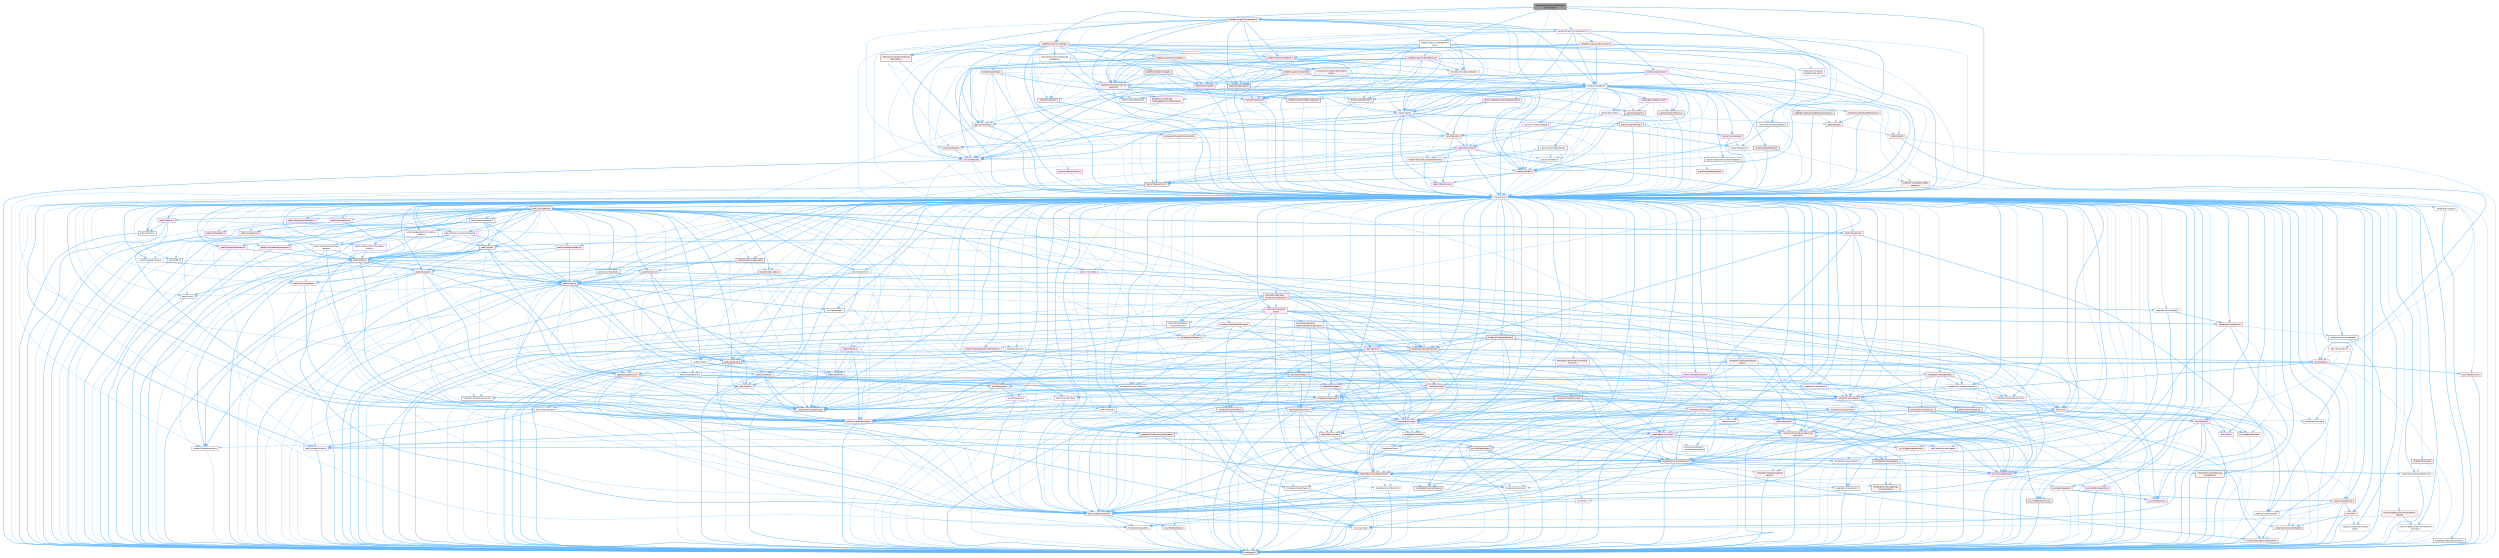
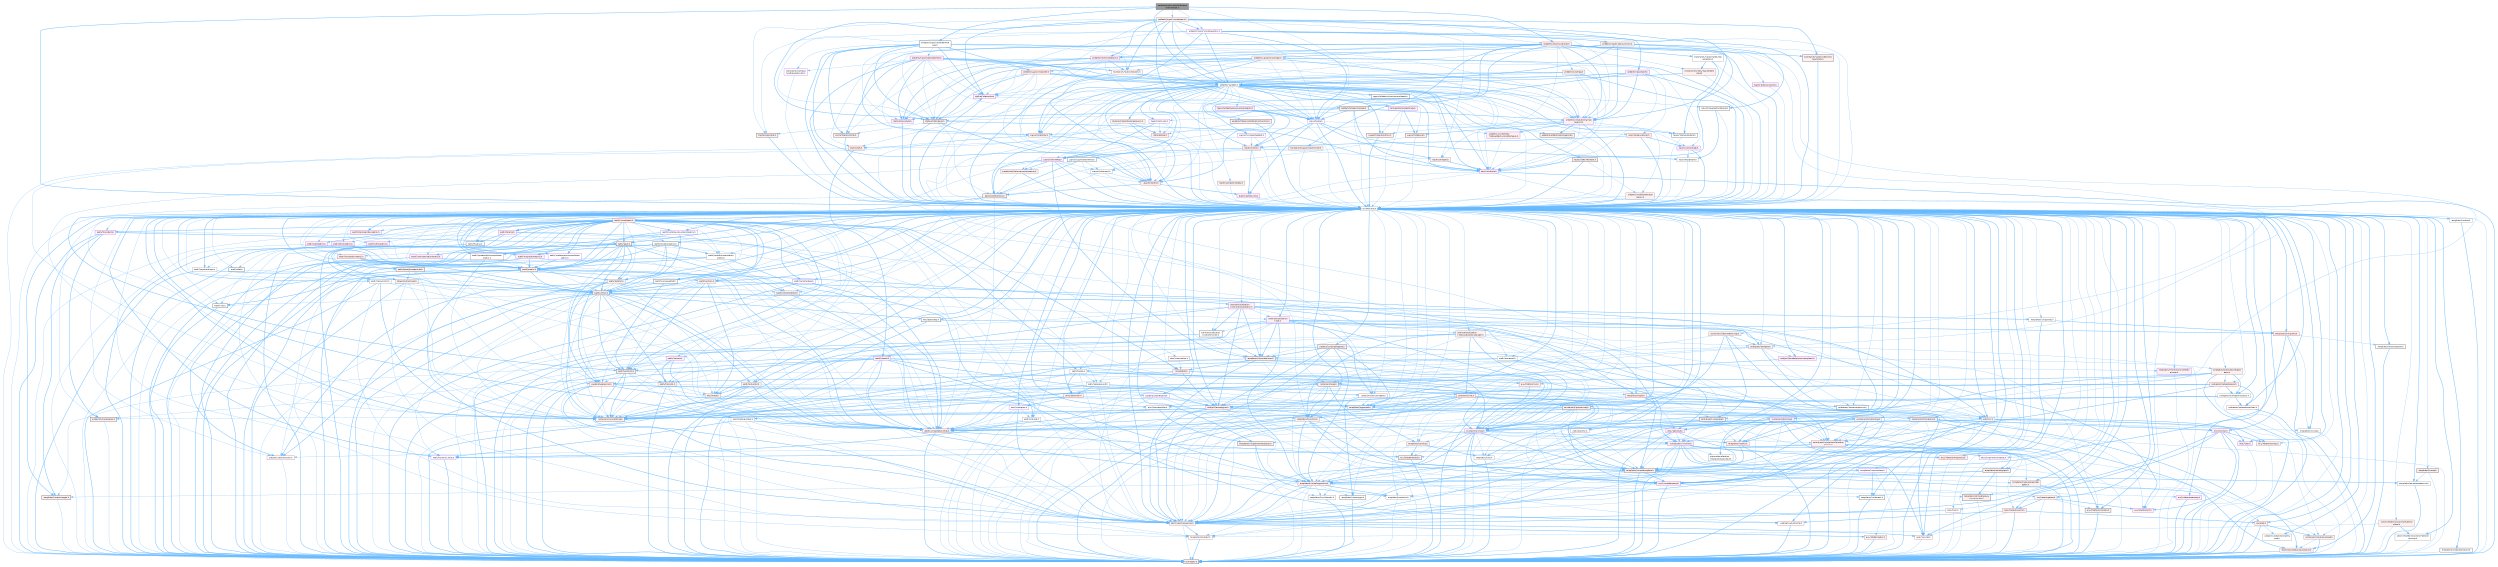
edge "Widgets/Views/SListView.h" -> "Styling/AppStyle.h": now "Widgets/Views/SListView.h" -> "Stats/Stats.h"
edge "Widgets/Images/SImage.h" -> "Styling/SlateColor.h": reversed
edge "Math/QuatRotationTranslation Matrix.h" -> "Math/Quat.h": reversed
node "Internationalization /Internationalization.h": color brown -> purple
node "Misc/AutomationEvent.h": removed
edge "Misc/Parse.h" -> "Math/UnrealMathUtility.h": now "Math/IntPoint.h" -> "Math/UnrealMathUtility.h"
node "Templates/IsTriviallyCopy Assignable.h": removed
